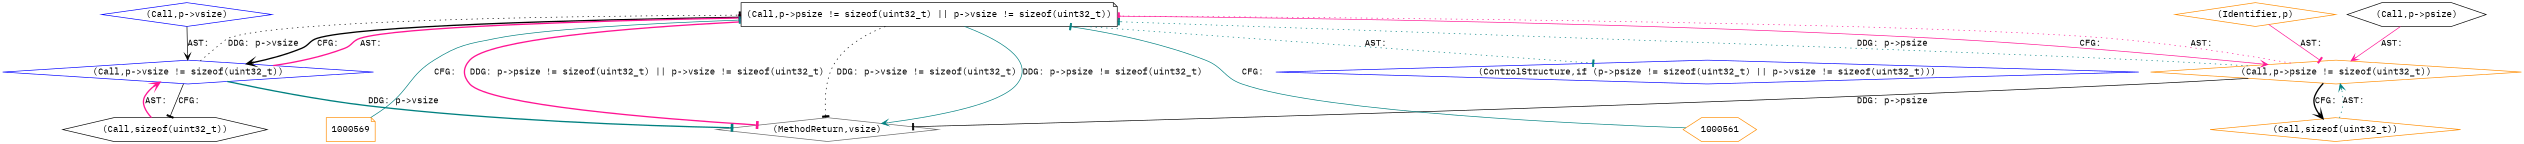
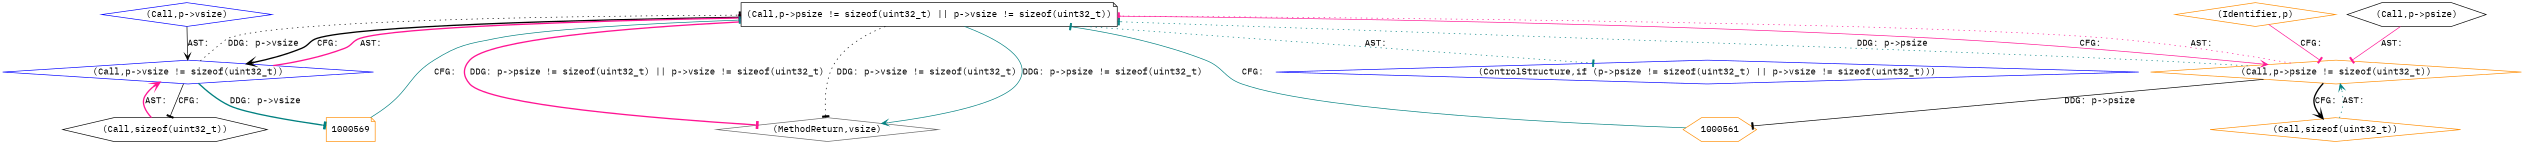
edge "(Identifier,p)" -> "(Call,p->psize != sizeof(uint32_t))": label "AST: " -> "CFG: "
edge "(Call,p->psize)" -> "(Call,p->psize != sizeof(uint32_t))": arrowhead vee -> tee
edge "(Call,p->psize != sizeof(uint32_t))" -> "(MethodReturn,vsize)": now "(Call,p->psize != sizeof(uint32_t))" -> "1000561"
edge "(Call,p->vsize != sizeof(uint32_t))" -> "(MethodReturn,vsize)": now "(Call,p->vsize != sizeof(uint32_t))" -> "1000569"
